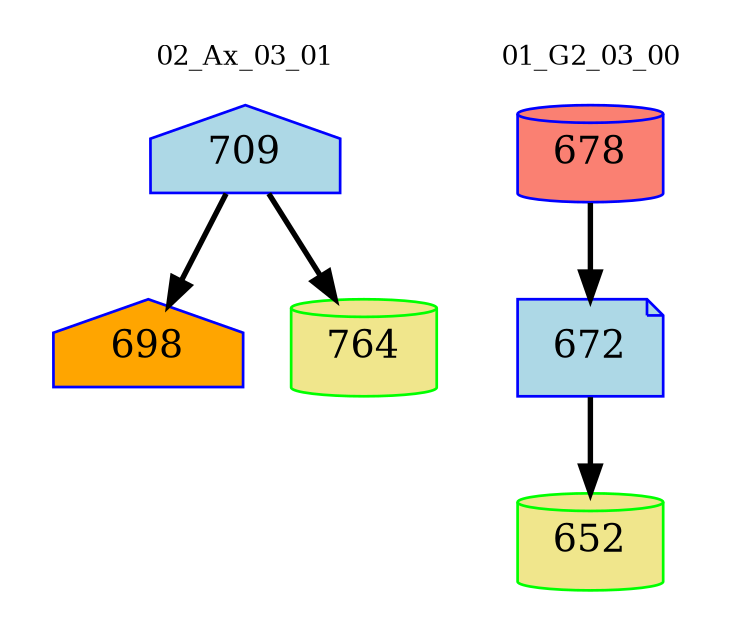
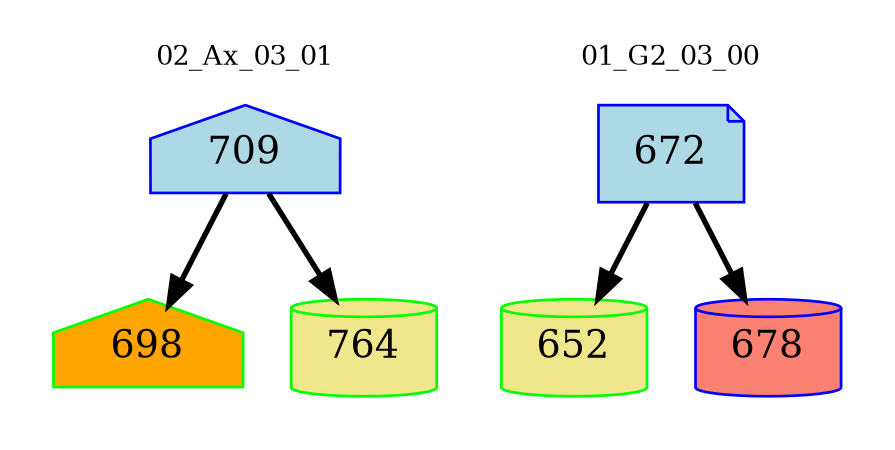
edge "678" -> "672": reversed
node "698": color blue -> green
